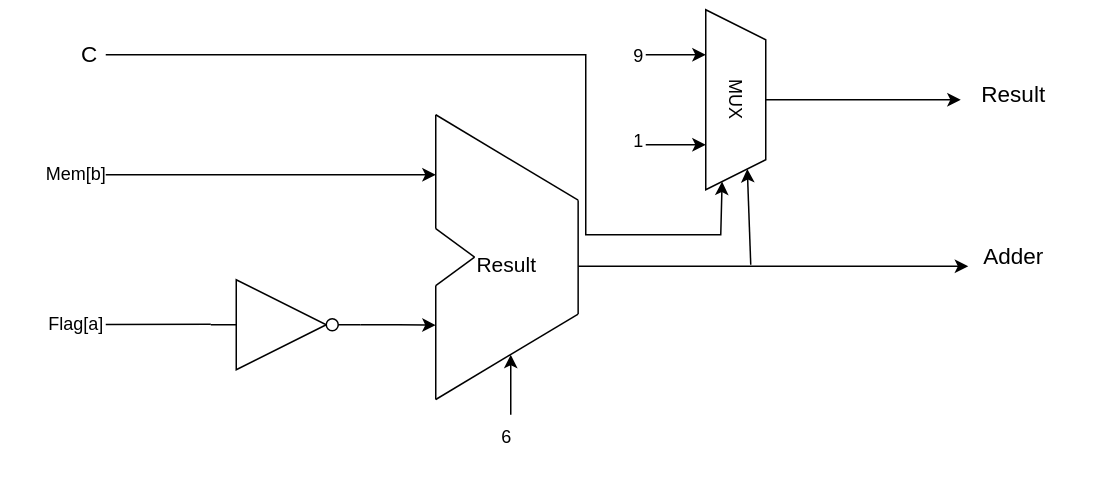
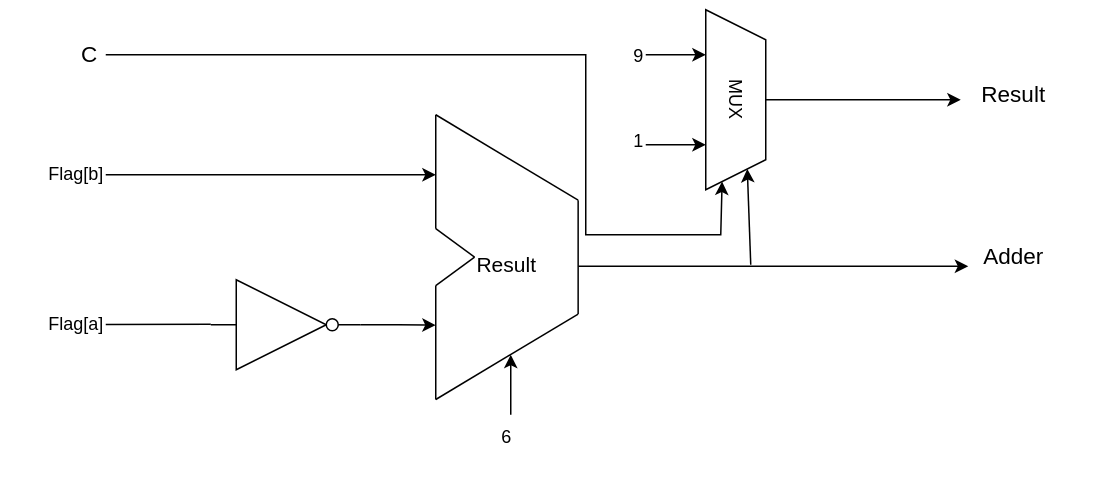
node "Mem[b]": label "Mem[b]" -> "Flag[b]"
